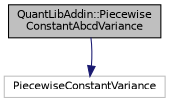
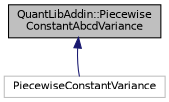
edge "QuantLibAddin::Piecewise ConstantAbcdVariance" -> "PiecewiseConstantVariance": reversed
